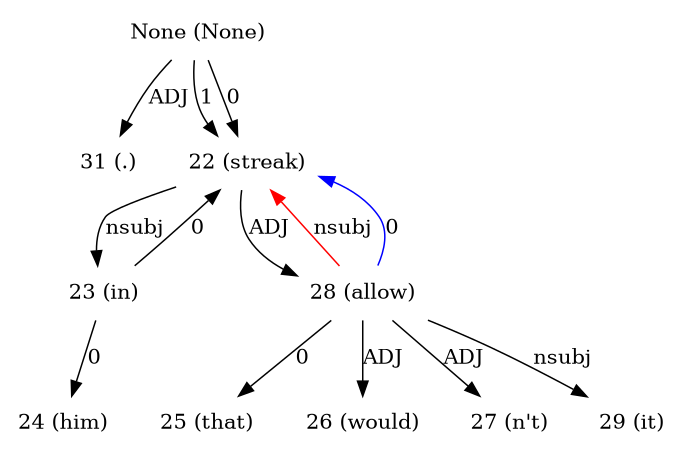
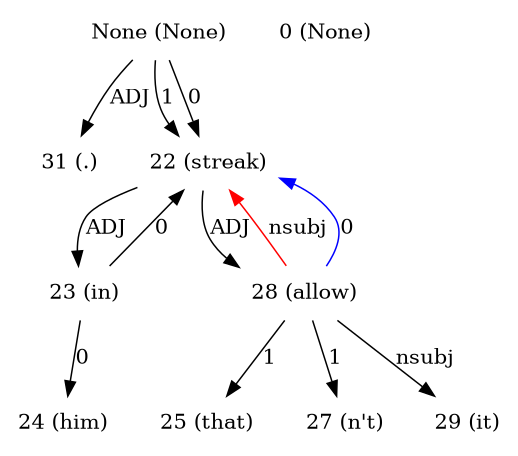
node "0 (None)": added
edge "22 (streak)" -> "23 (in)": label "nsubj" -> "ADJ"
edge "28 (allow)" -> "25 (that)": label "0" -> "1"
edge "28 (allow)" -> "27 (n't)": label "ADJ" -> "1"
node "26 (would)": removed
